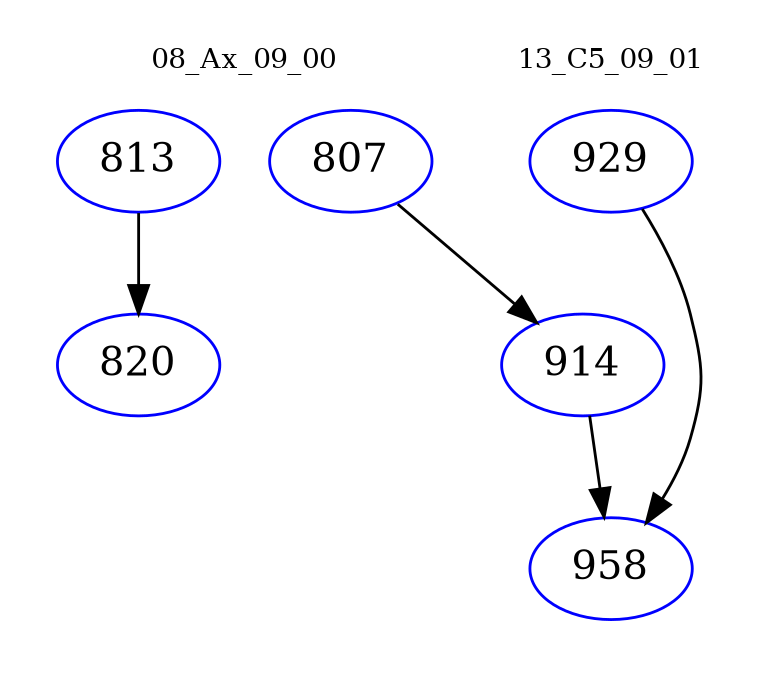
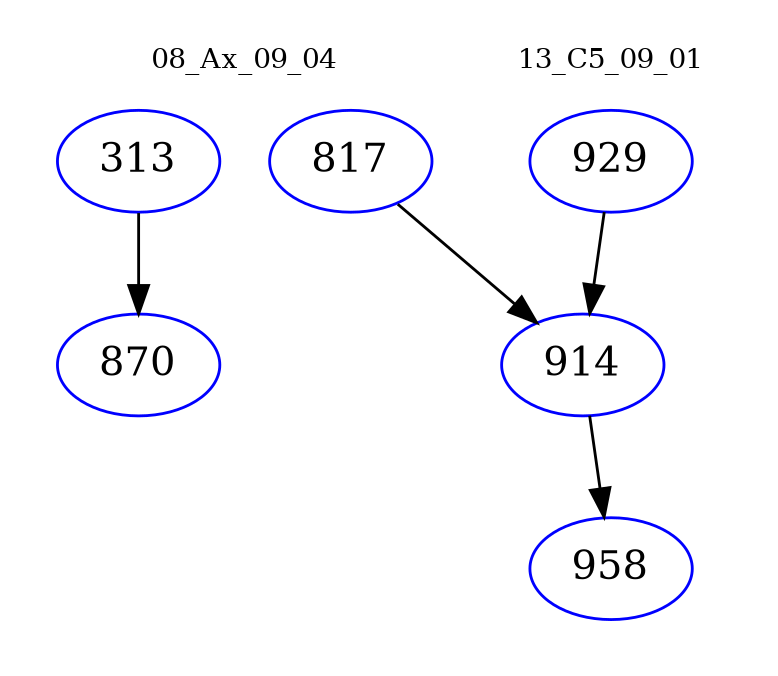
cluster "08_Ax_09_00": label "08_Ax_09_00" -> "08_Ax_09_04"
node "813": label "813" -> "313"
node "807": label "807" -> "817"
edge "929" -> "958": now "929" -> "914"
node "820": label "820" -> "870"
